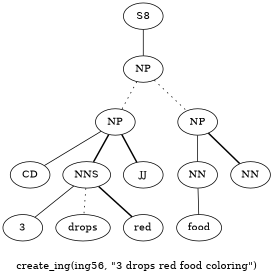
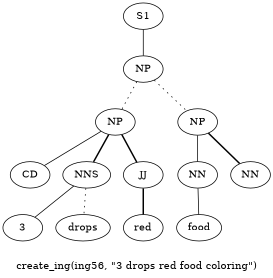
node "S8": label "S8" -> "S1"
edge "NNS" -- "red": now "JJ" -- "red"
